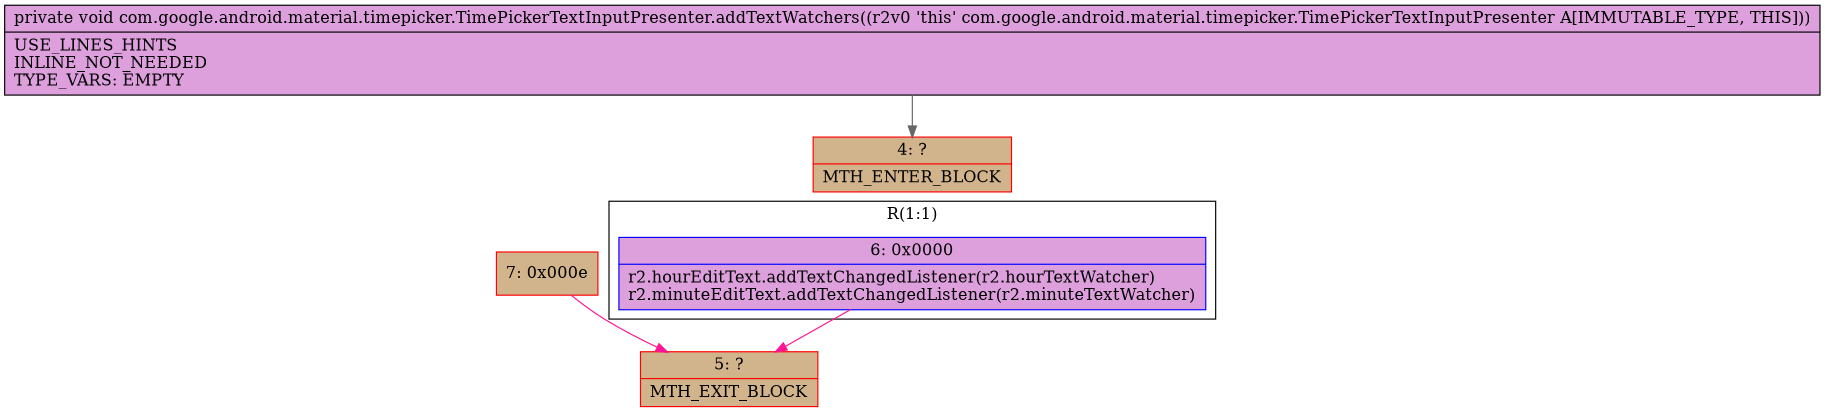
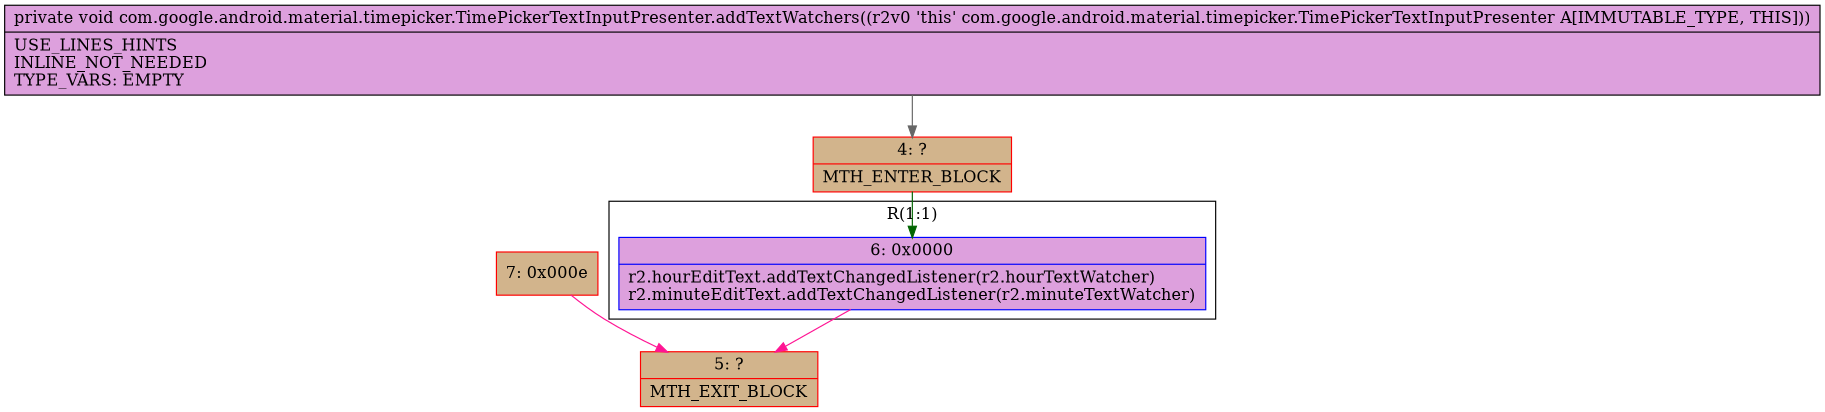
edge "4: ?" -> "6: 0x0000": added
